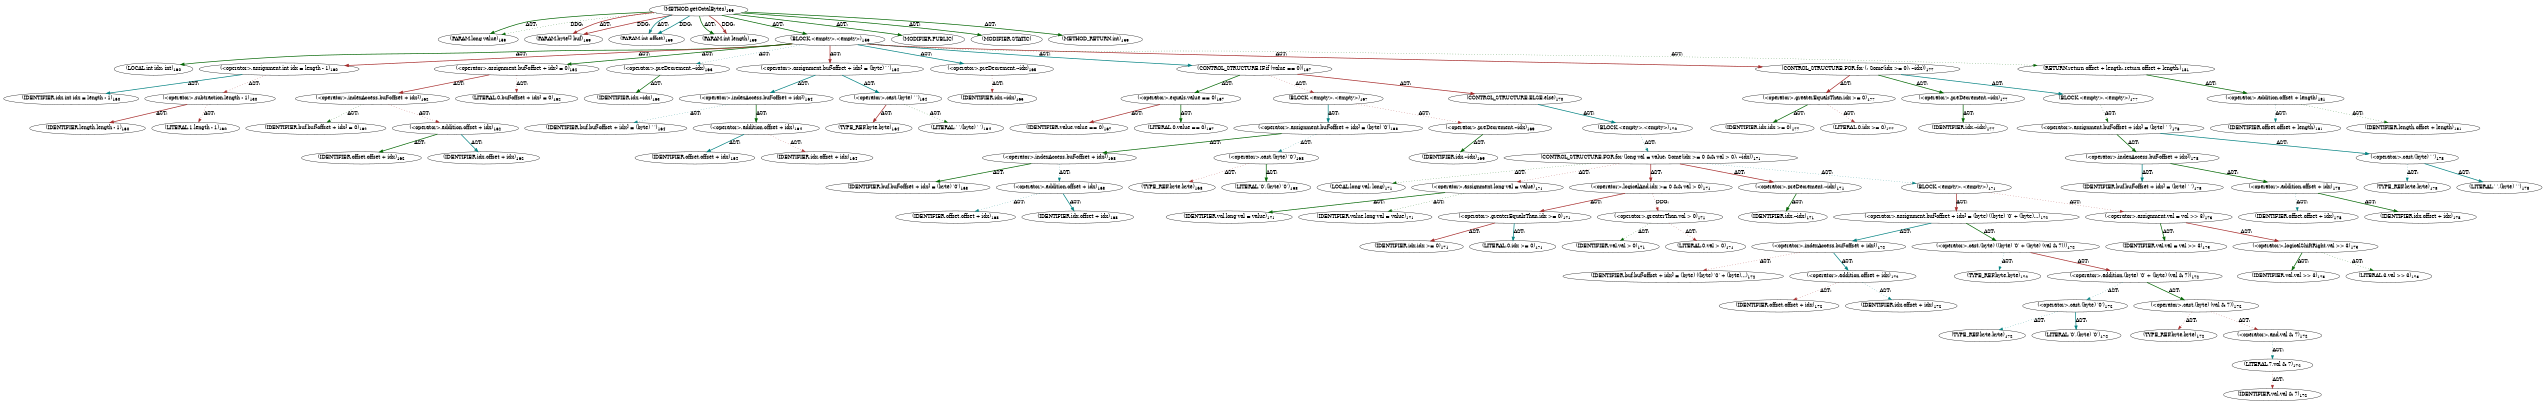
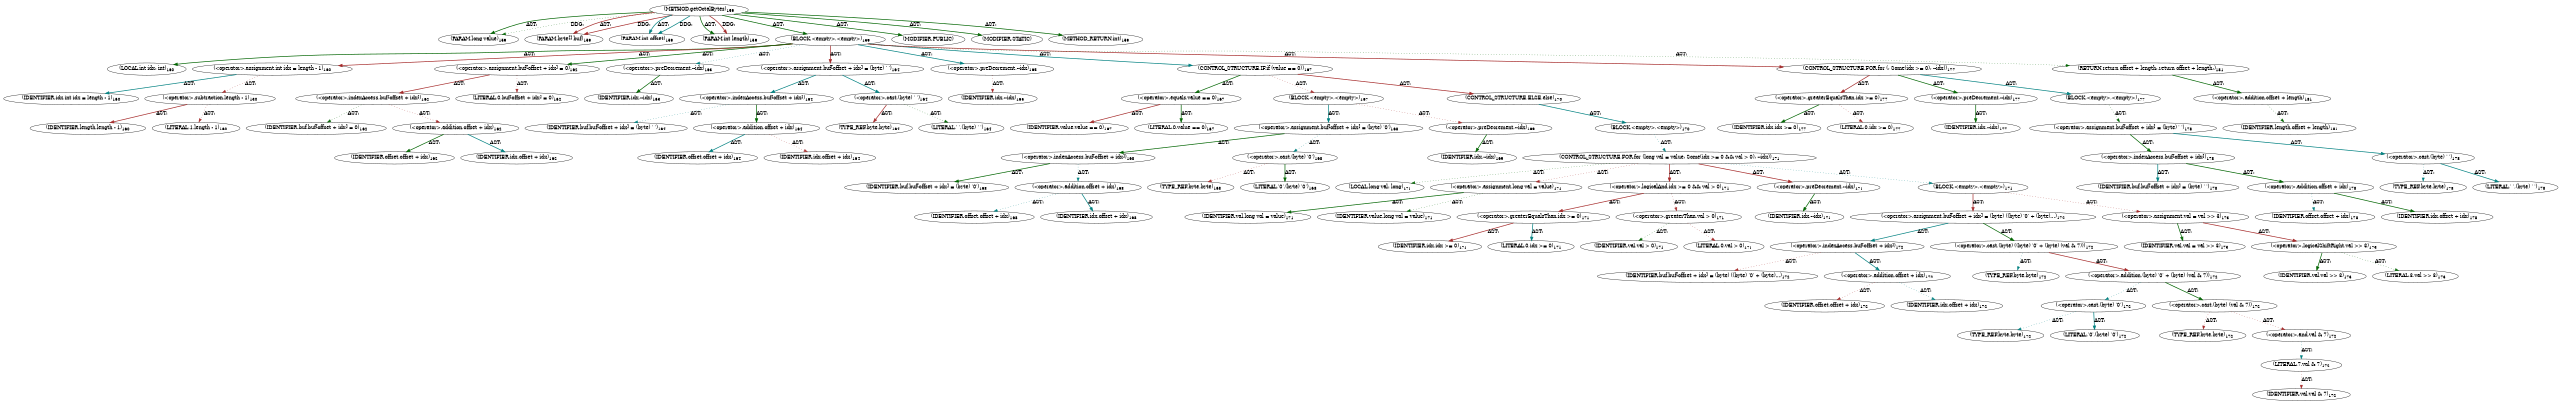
node "(IDENTIFIER,offset,offset + length)": removed
edge "(<operator>.logicalAnd,idx >= 0 && val > 0)" -> "(<operator>.greaterThan,val > 0)": label "DDG: " -> "AST: "
